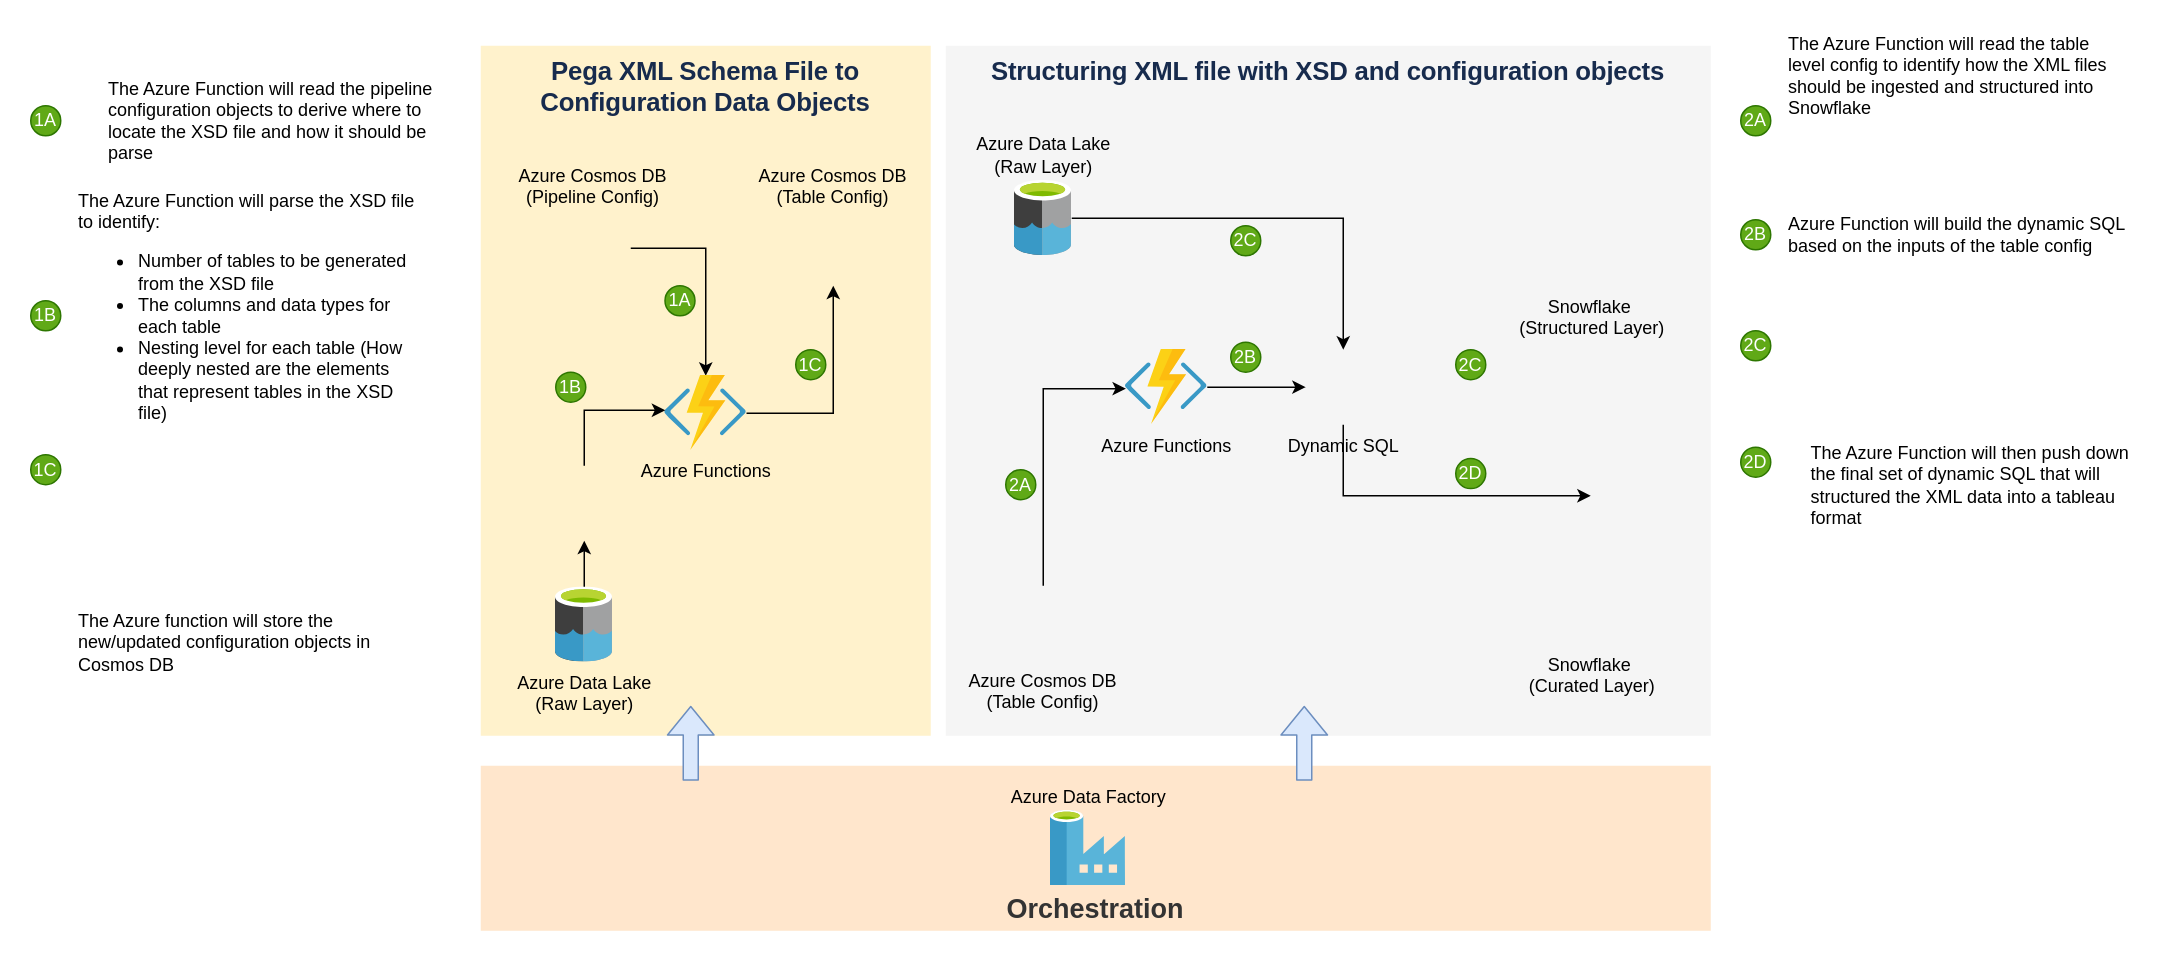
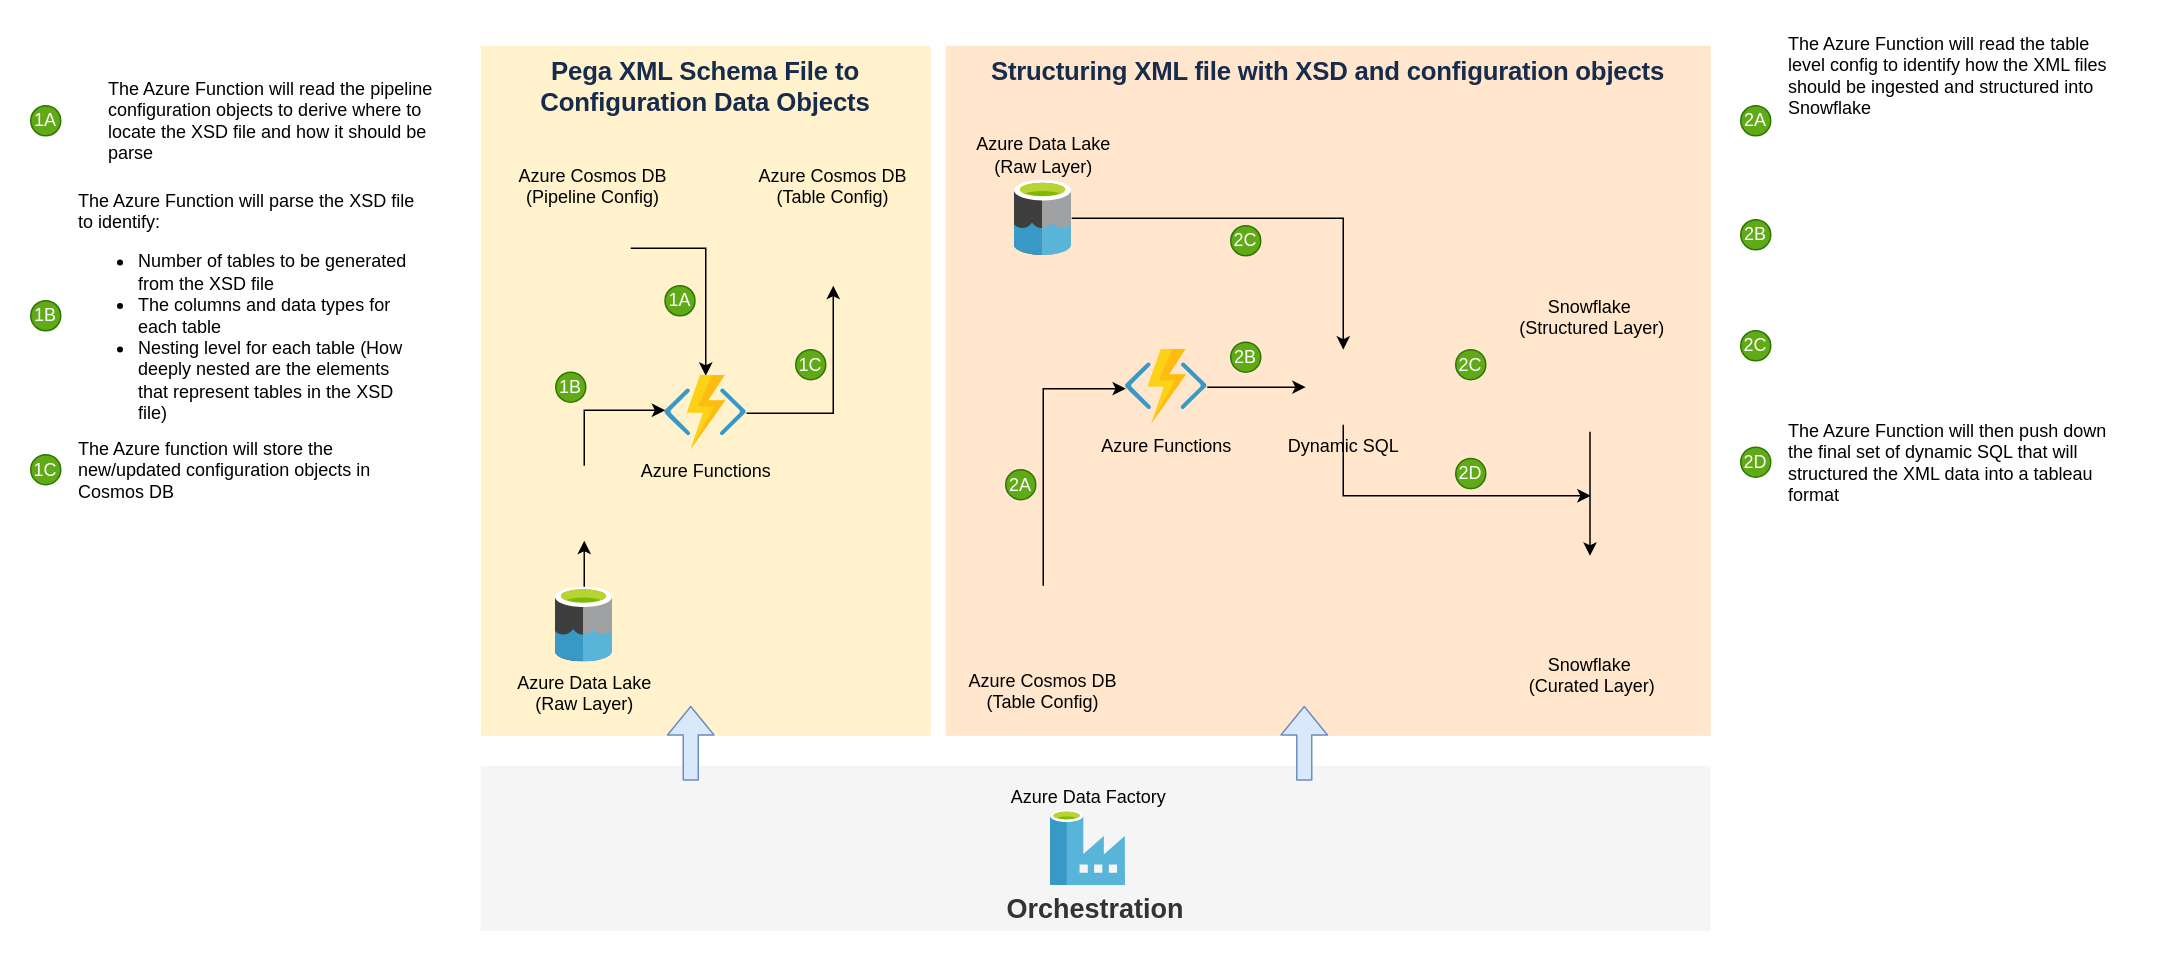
node "Structuring XML file with XSD and configuration objects": fillcolor #f5f5f5 -> #ffe6cc
node "Azure Function will build the dynamic SQL based on the inputs of the table config": removed
node "The Azure Function will then push down the final set of dynamic SQL that will structured the XML data into a tableau format": moved (1981, 485) -> (1958, 462)
edge "Snowflake (Structured Layer)" -> "Snowflake (Curated Layer)": added
node "The Azure function will store the new/updated configuration objects in Cosmos DB": moved (248, 642) -> (248, 470)
node "Orchestration": fillcolor #ffe6cc -> #f5f5f5
